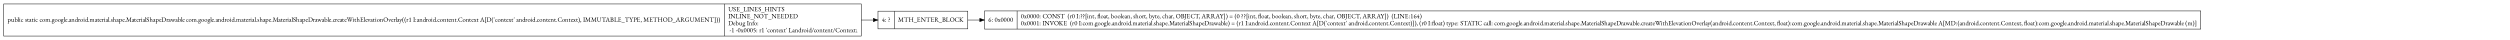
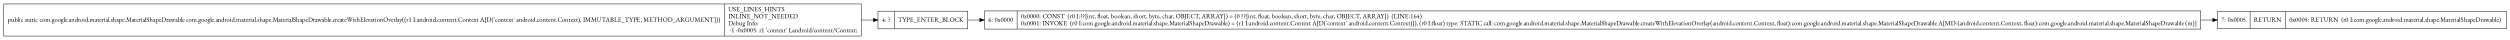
node "4: ?": text "MTH_ENTER_BLOCK" -> "TYPE_ENTER_BLOCK"
node "7: 0x0005": added
